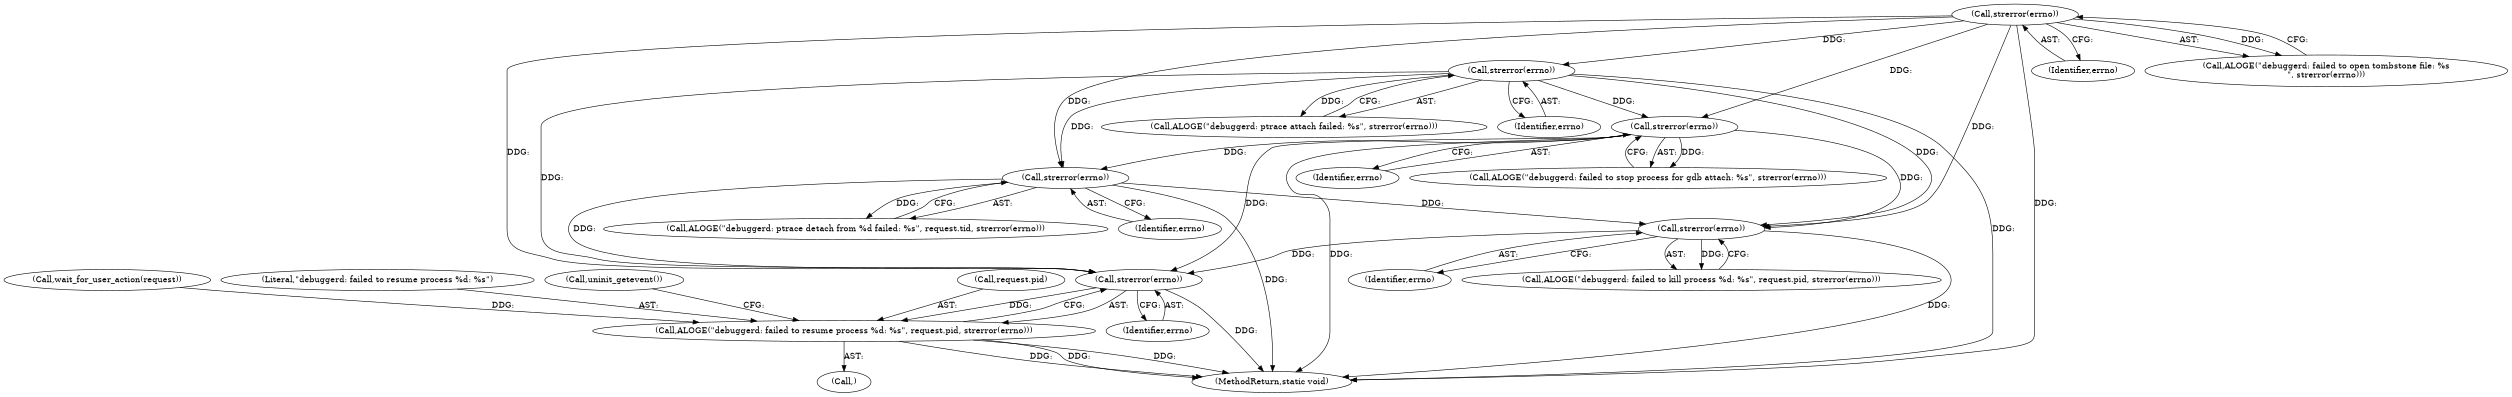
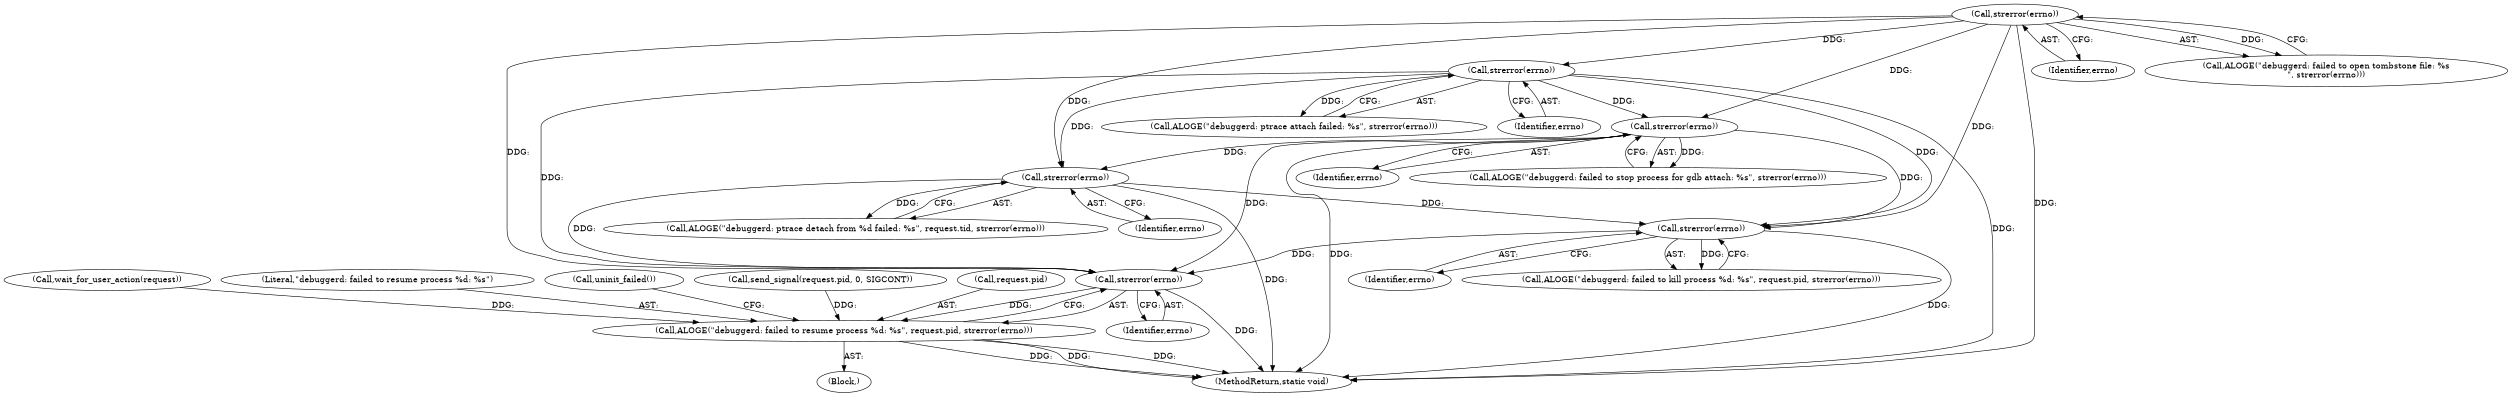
node "(Call,uninit_getevent())": label "(Call,uninit_getevent())" -> "(Call,uninit_failed())"
node "(Call,send_signal(request.pid, 0, SIGCONT))": added
node "(Call,)": label "(Call,)" -> "(Block,)"
